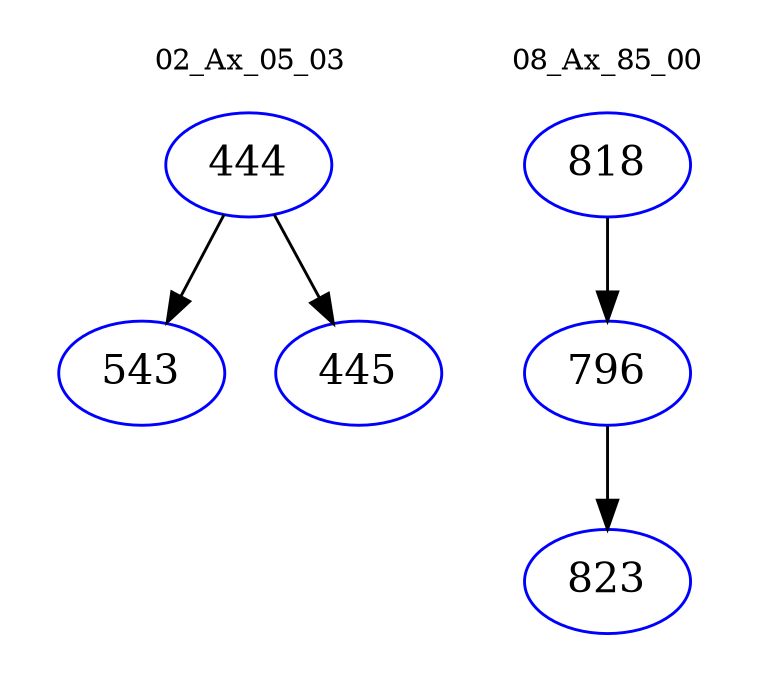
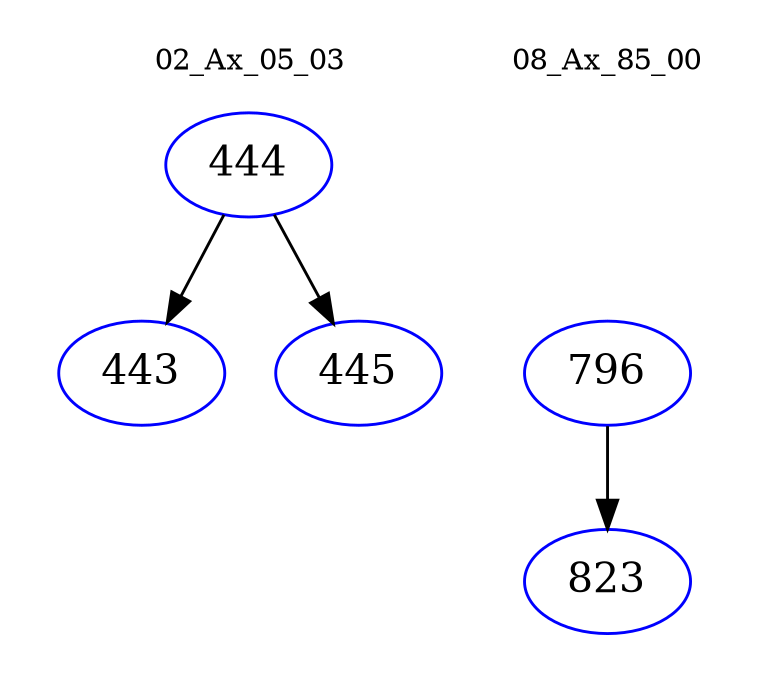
node "818": removed
node "543": label "543" -> "443"
